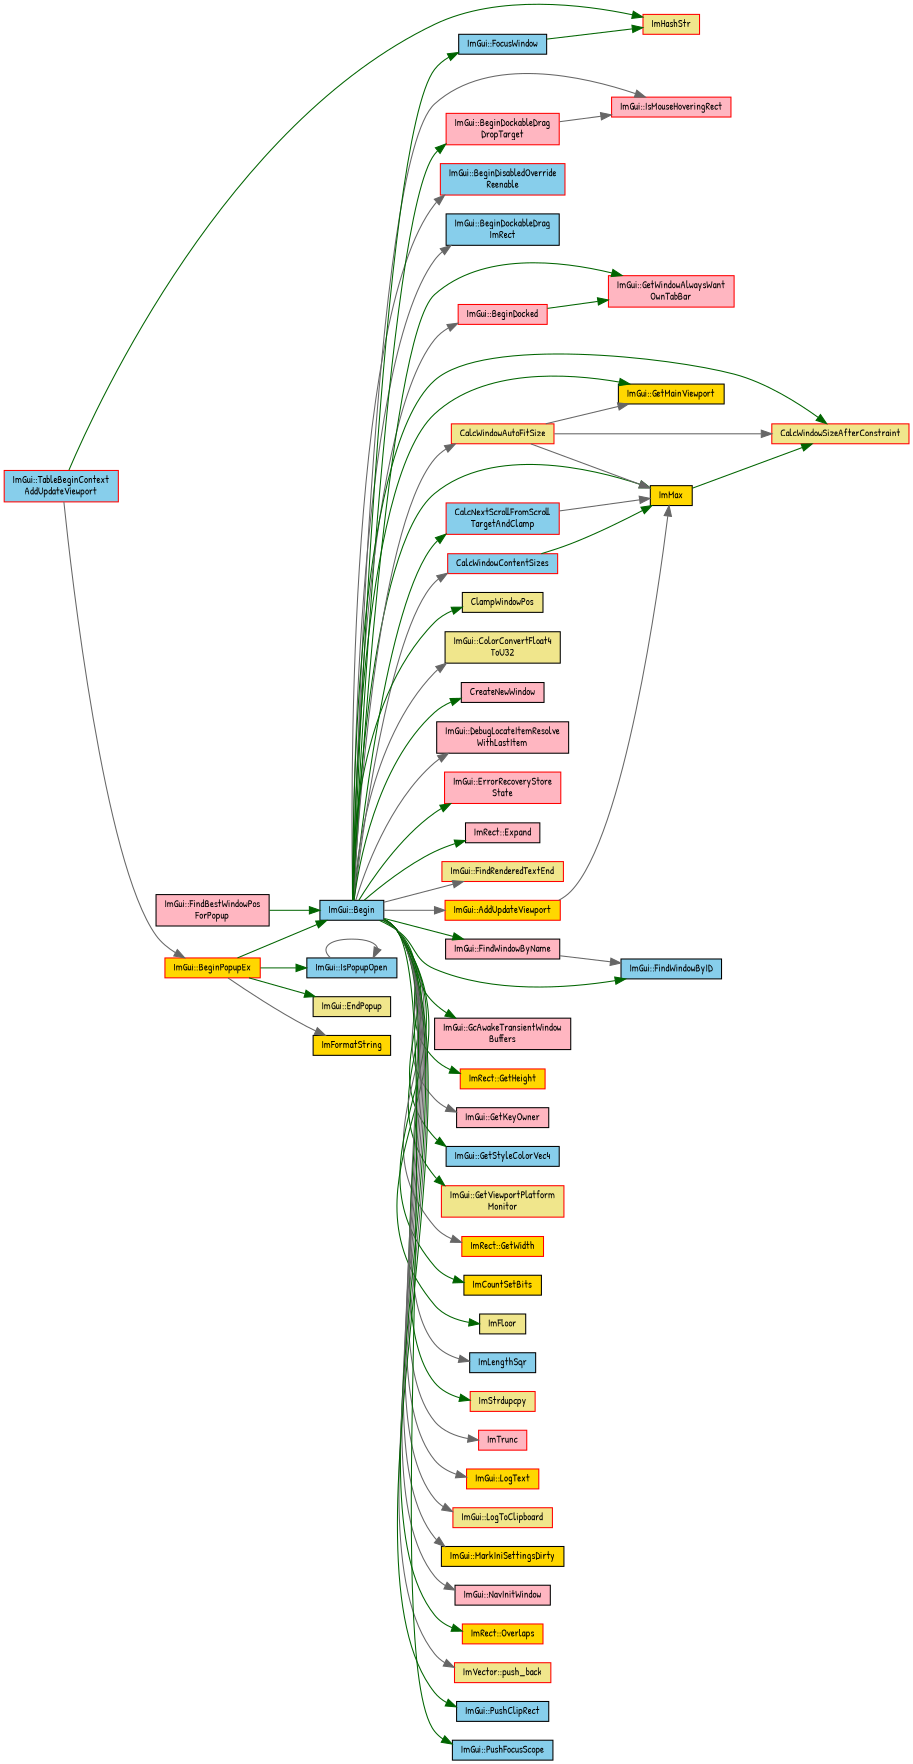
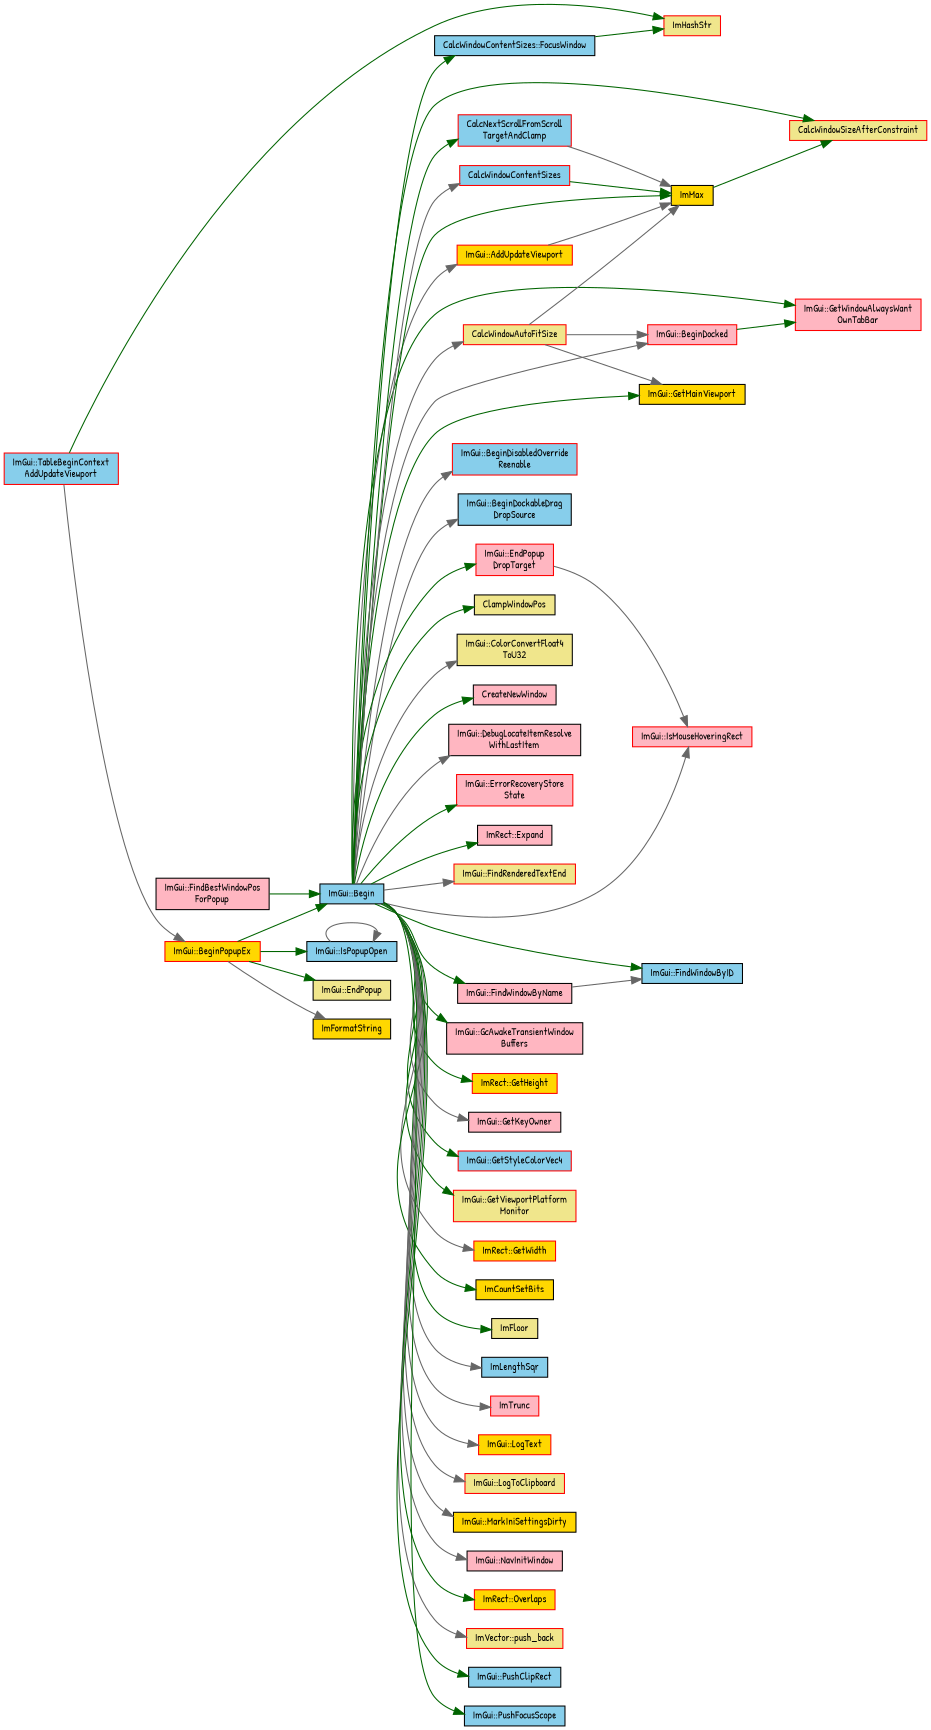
node "ImGui::FocusWindow": label "ImGui::FocusWindow" -> "CalcWindowContentSizes::FocusWindow"
node "ImGui::BeginDockableDrag DropTarget": label "ImGui::BeginDockableDrag DropTarget" -> "ImGui::EndPopup DropTarget"
node "ImGui::BeginDockableDrag ImRect": label "ImGui::BeginDockableDrag ImRect" -> "ImGui::BeginDockableDrag DropSource"
edge "CalcWindowAutoFitSize" -> "CalcWindowSizeAfterConstraint": now "CalcWindowAutoFitSize" -> "ImGui::BeginDocked"
node "ImGui::GetStyleColorVec4": color black -> red
node "ImStrdupcpy": removed
